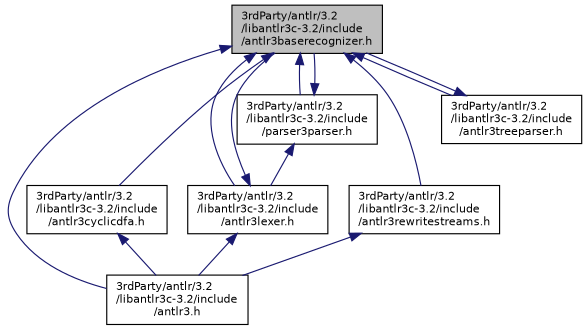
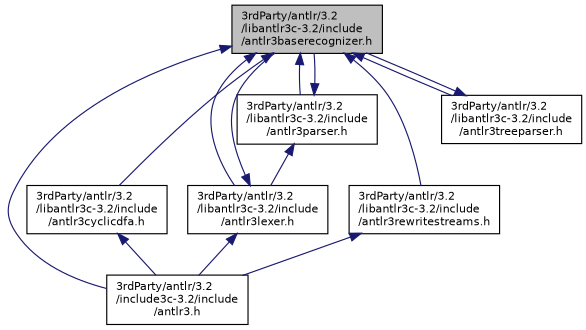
node "3rdParty/antlr/3.2 /libantlr3c-3.2/include /parser3parser.h": label "3rdParty/antlr/3.2 /libantlr3c-3.2/include /parser3parser.h" -> "3rdParty/antlr/3.2 /libantlr3c-3.2/include /antlr3parser.h"
node "3rdParty/antlr/3.2 /libantlr3c-3.2/include /antlr3.h": label "3rdParty/antlr/3.2 /libantlr3c-3.2/include /antlr3.h" -> "3rdParty/antlr/3.2 /include3c-3.2/include /antlr3.h"
